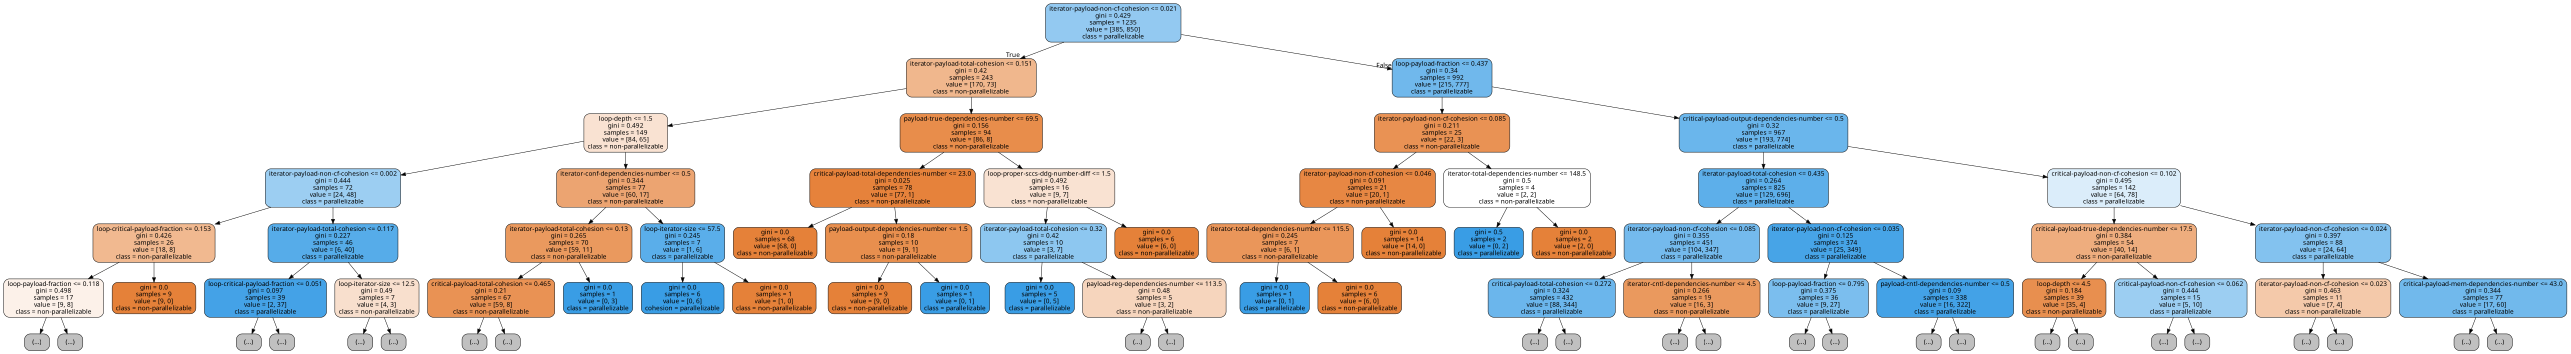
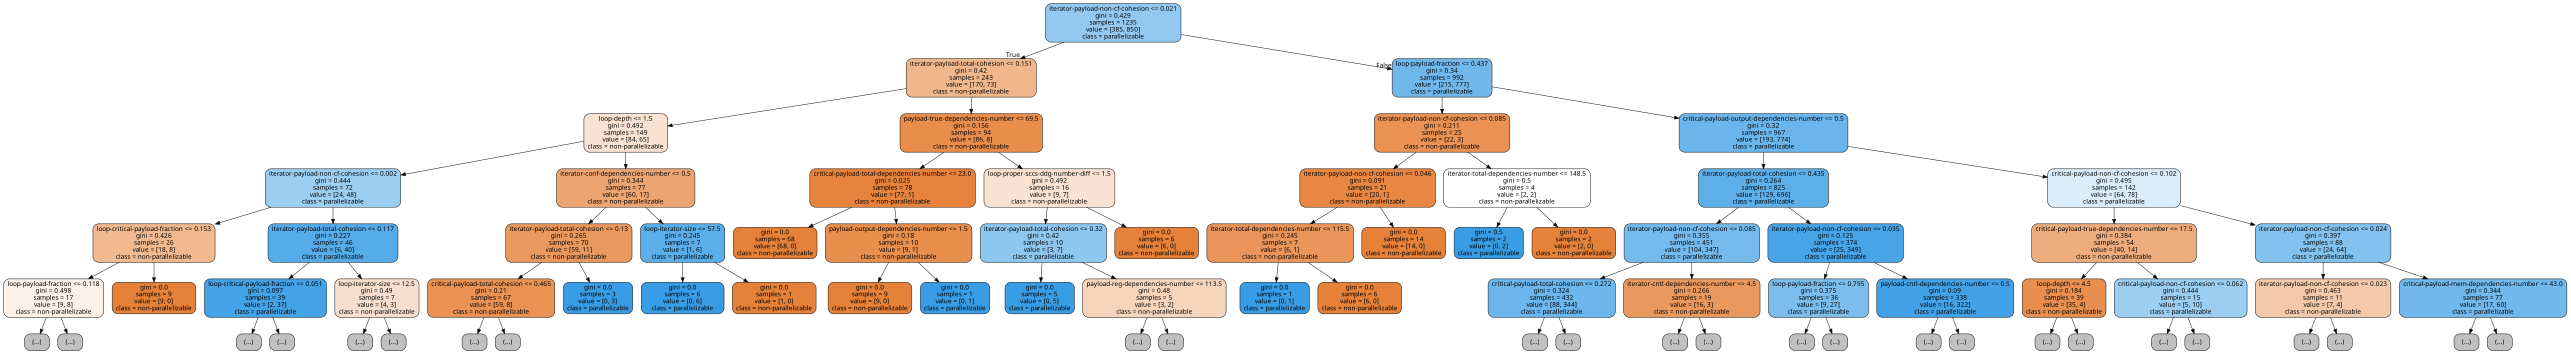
node "gini = 0.0 samples = 1 value = [0, 3] class = parallelizable": label "gini = 0.0 samples = 1 value = [0, 3] class = parallelizable" -> "gini = 0.0 samples = 3 value = [0, 3] class = parallelizable"
node "gini = 0.0 samples = 6 value = [0, 6] cohesion = parallelizable": label "gini = 0.0 samples = 6 value = [0, 6] cohesion = parallelizable" -> "gini = 0.0 samples = 6 value = [0, 6] class = parallelizable"
